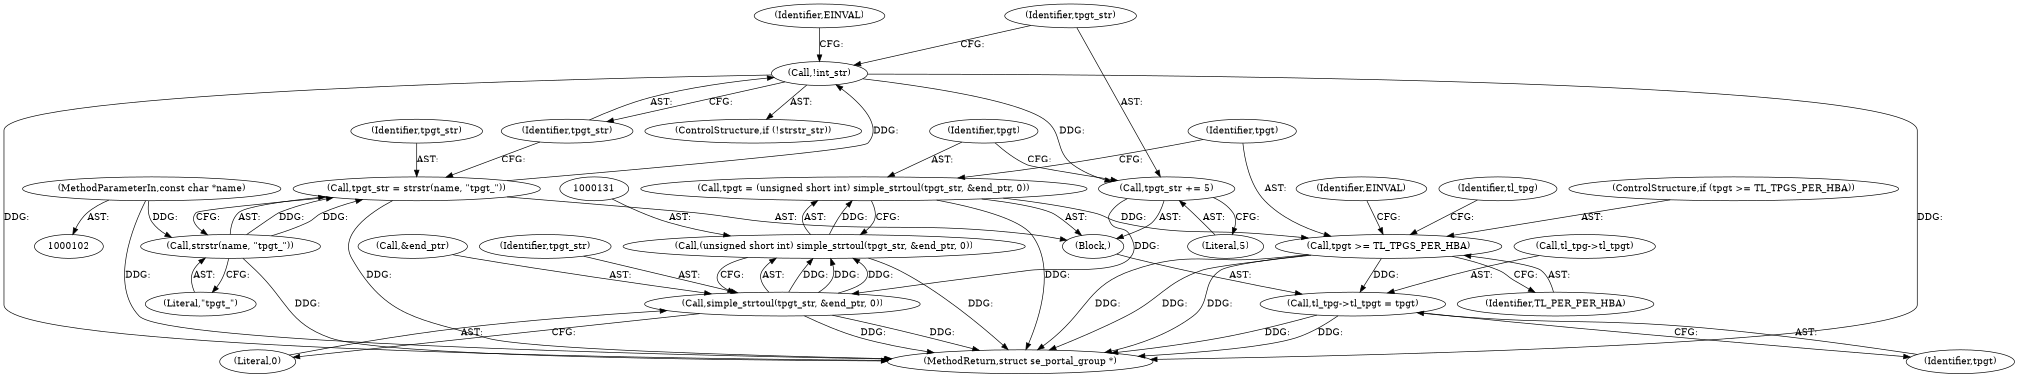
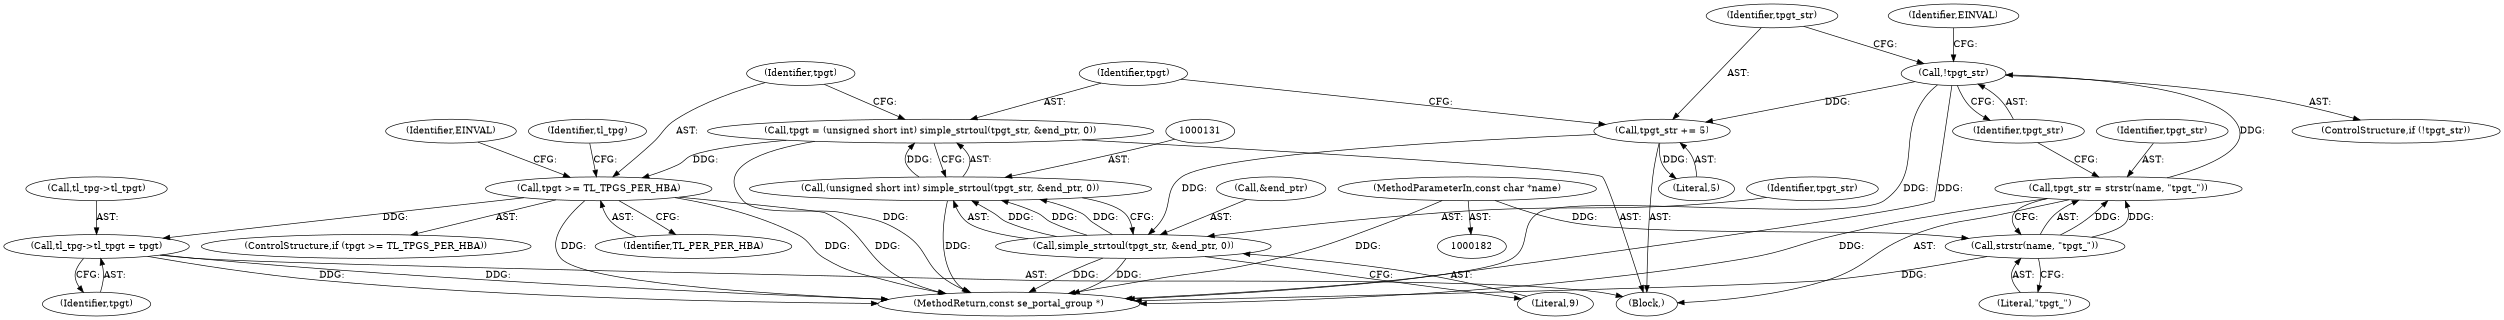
node "(Call,!int_str)": label "(Call,!int_str)" -> "(Call,!tpgt_str)"
node "(ControlStructure,if (!strstr_str))": label "(ControlStructure,if (!strstr_str))" -> "(ControlStructure,if (!tpgt_str))"
edge "(ControlStructure,if (tpgt >= TL_TPGS_PER_HBA))" -> "(Call,tpgt >= TL_TPGS_PER_HBA)": reversed
edge "(Call,tpgt_str += 5)" -> "(Literal,5)": label "CFG: " -> "DDG: "
node "1000102": label "1000102" -> "1000182"
edge "(Block,)" -> "(Call,tl_tpg->tl_tpgt = tpgt)": reversed
node "(Literal,0)": label "(Literal,0)" -> "(Literal,9)"
node "(MethodReturn,struct se_portal_group *)": label "(MethodReturn,struct se_portal_group *)" -> "(MethodReturn,const se_portal_group *)"
